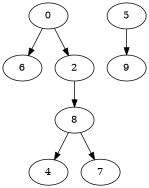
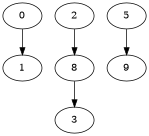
edge "0" -> "2": removed
node "6": label "6" -> "1"
node "4": label "4" -> "3"
node "7": removed
